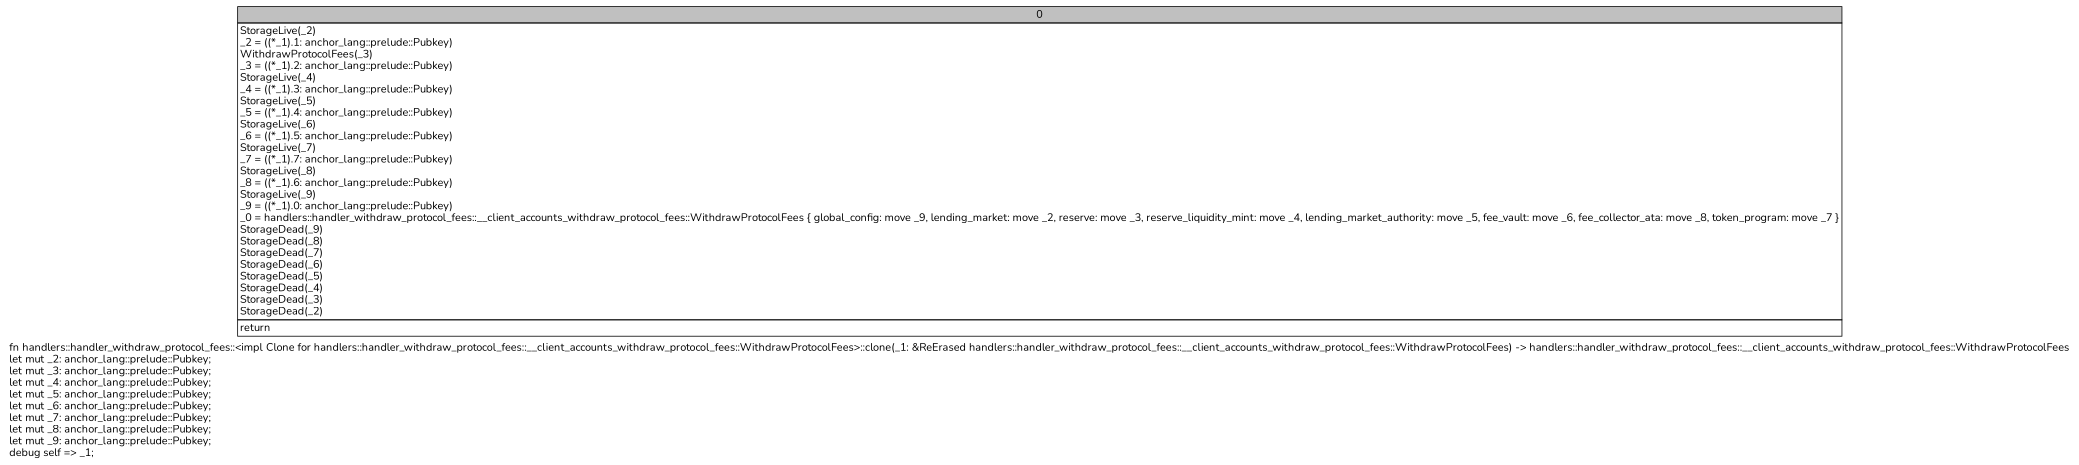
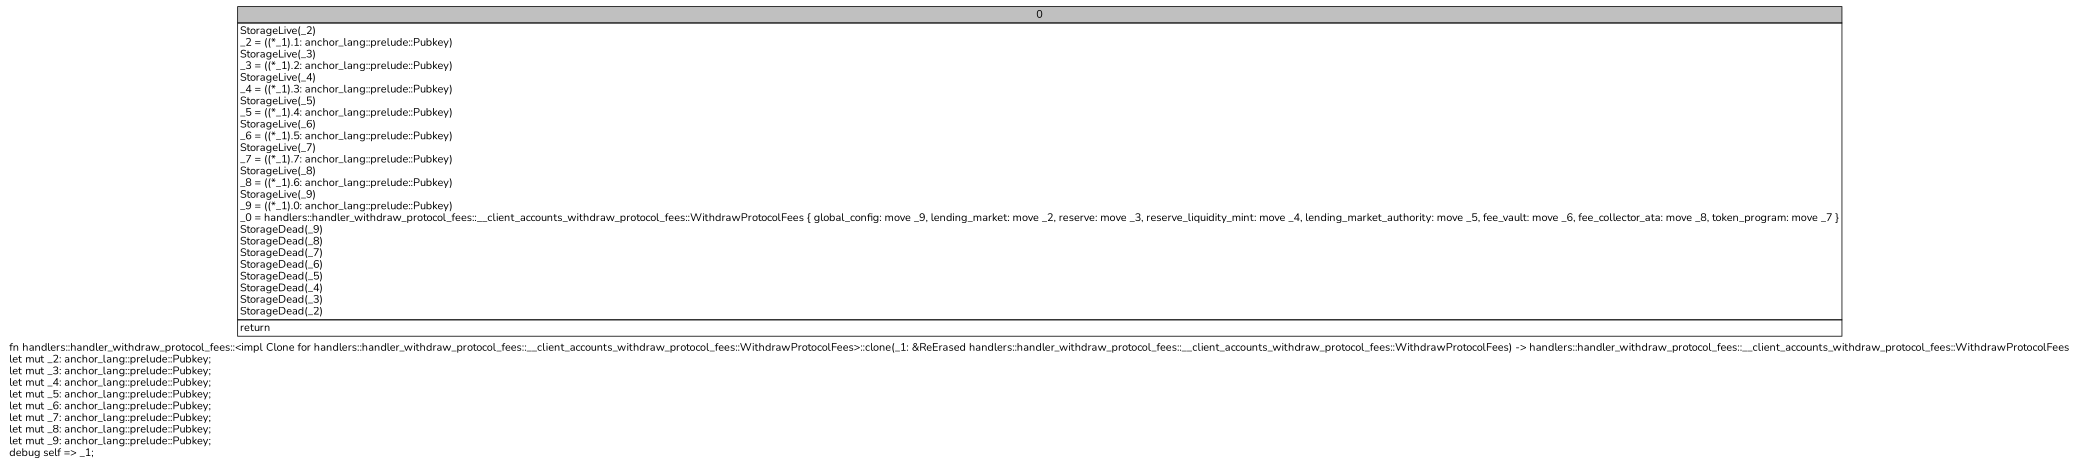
node "0": text "WithdrawProtocolFees(_3)" -> "StorageLive(_3)"
